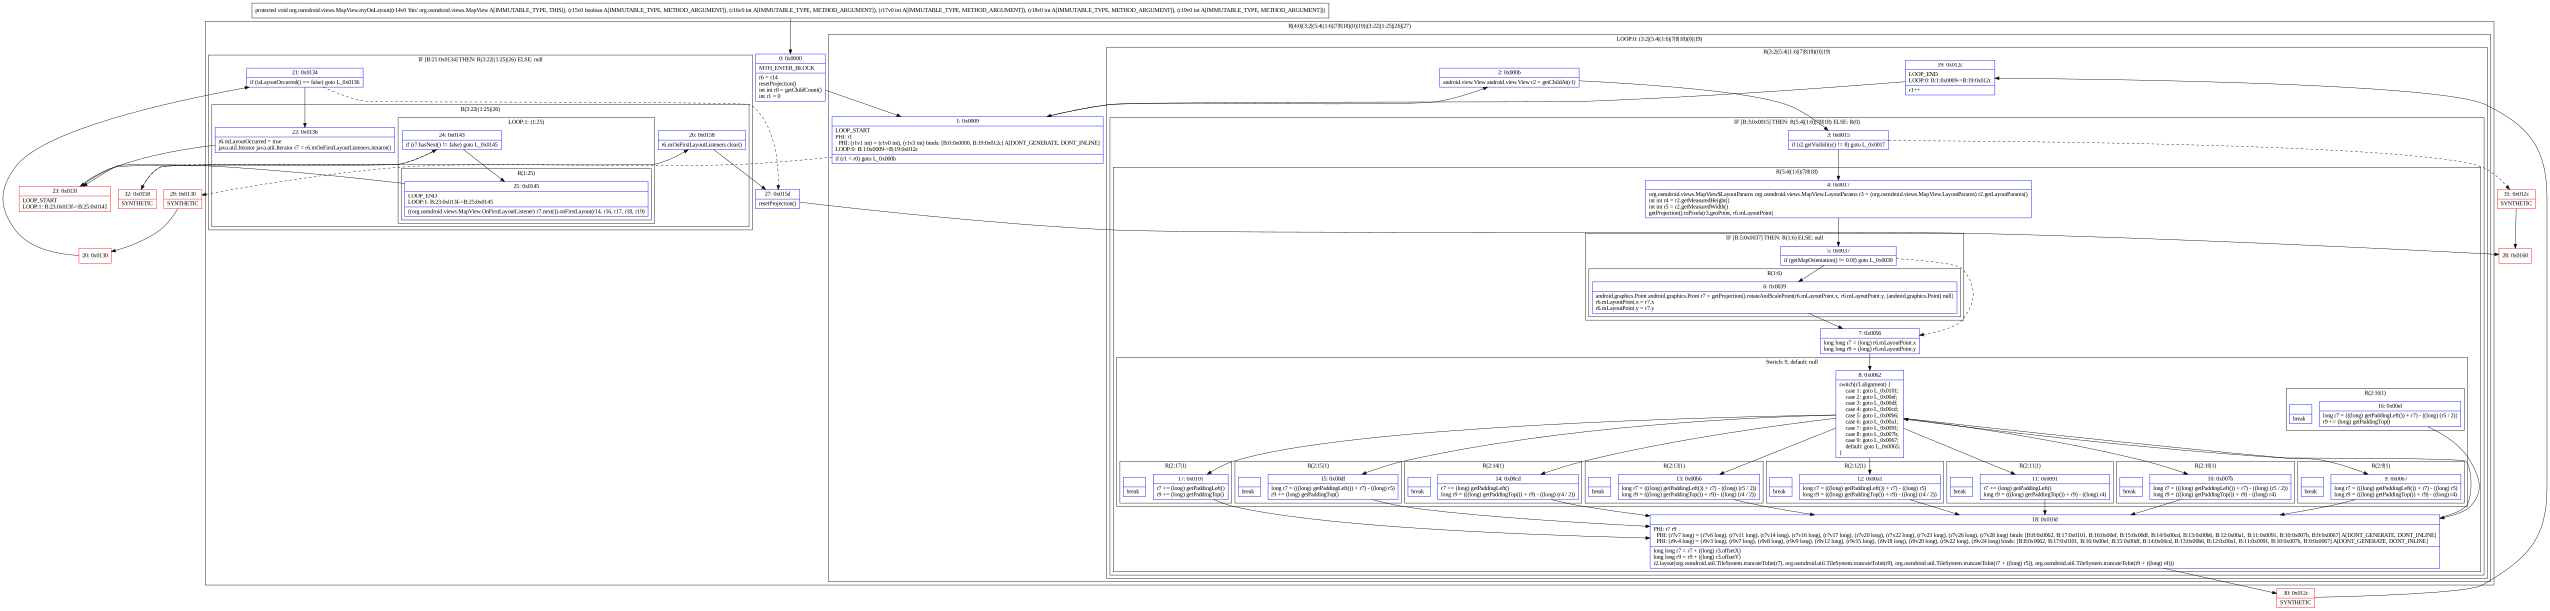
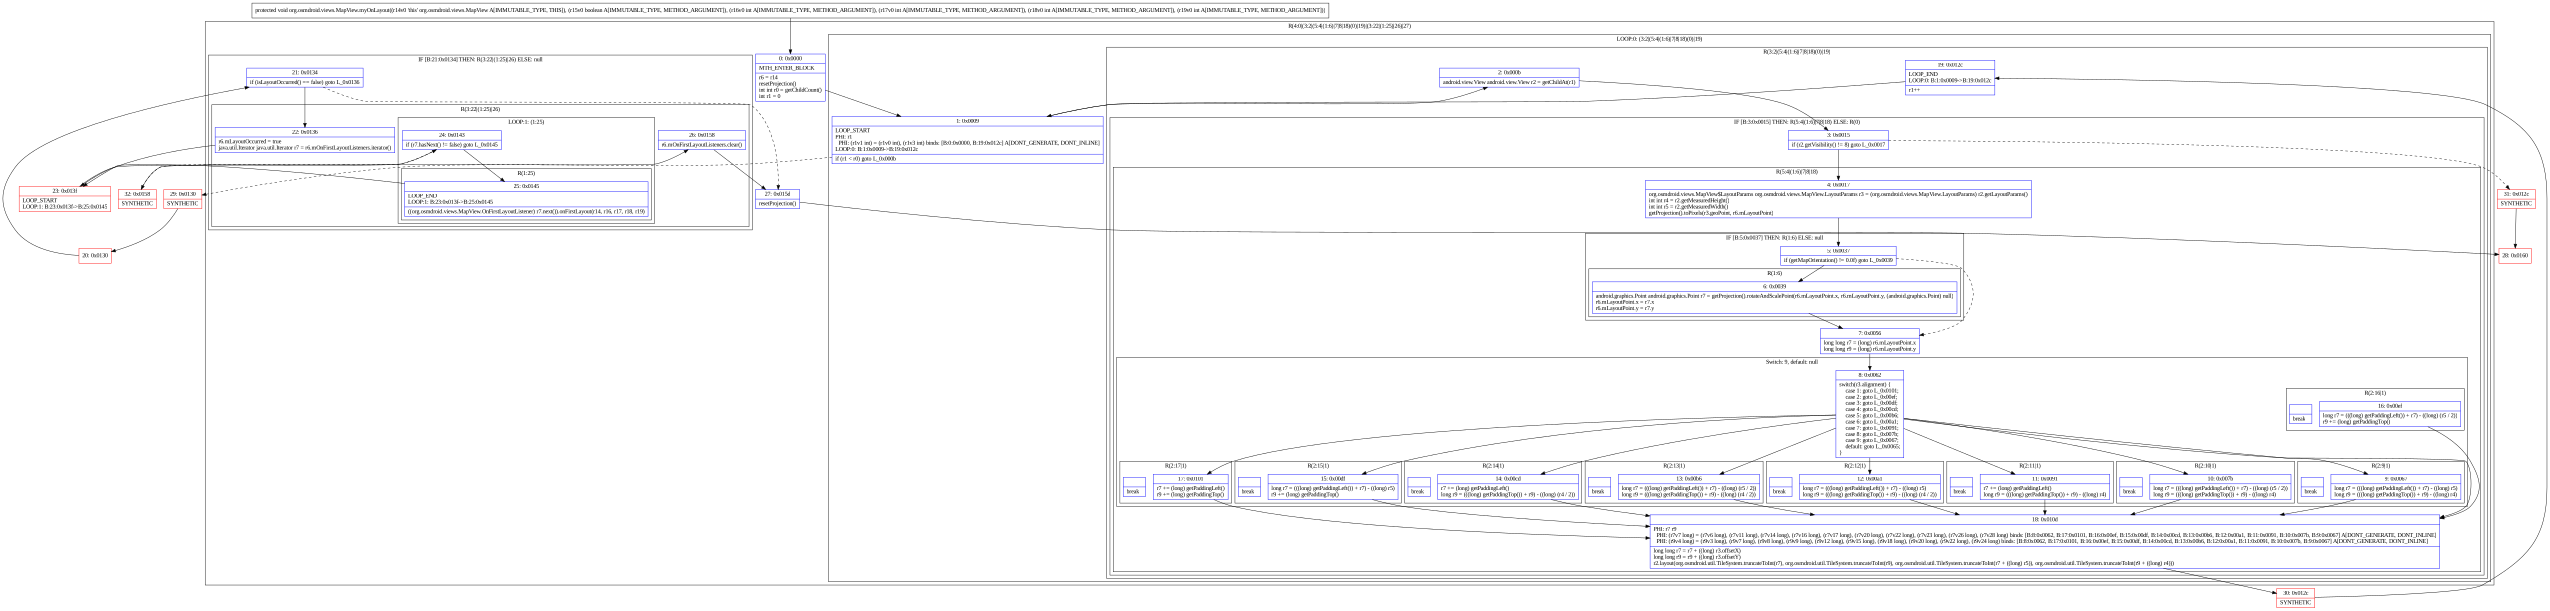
edge "18: 0x010d" -> "8: 0x0062": reversed
